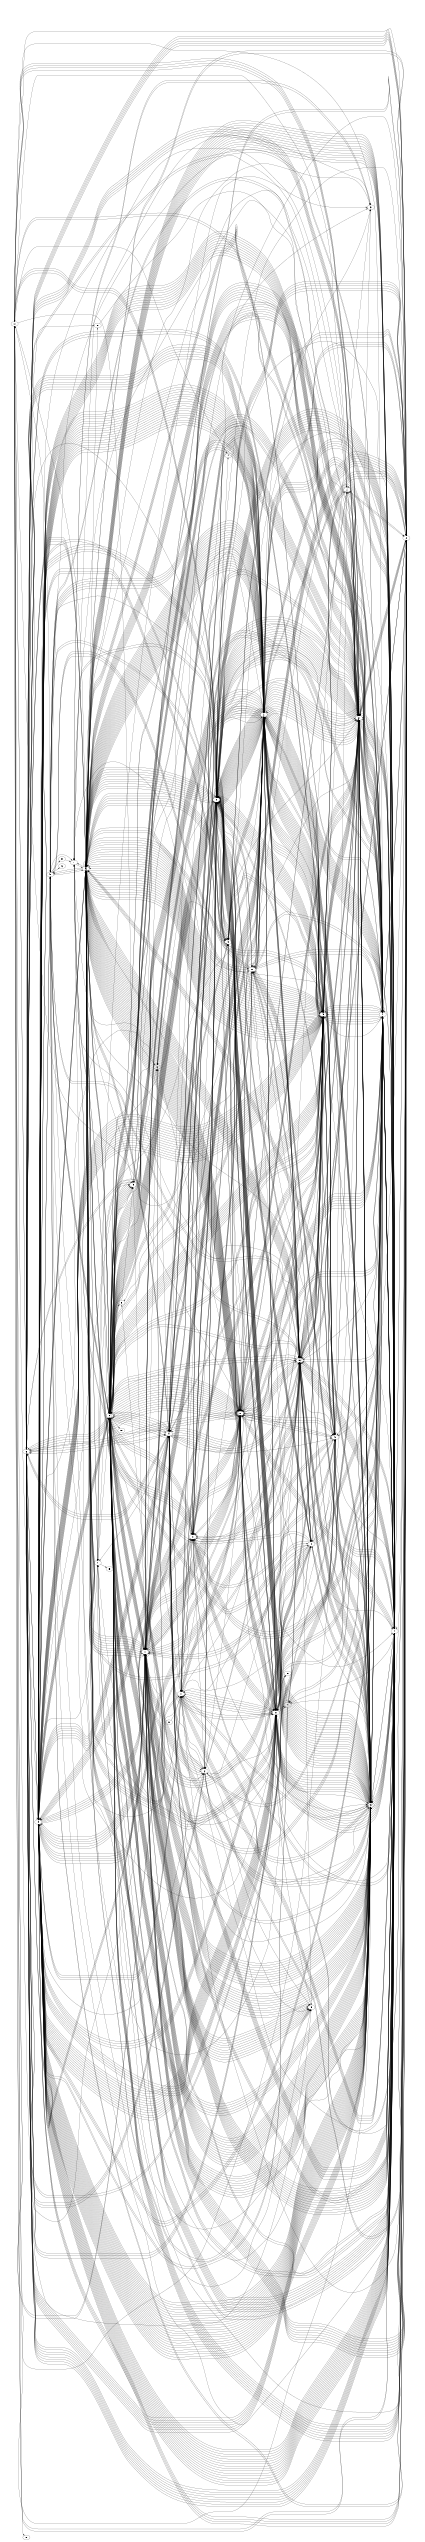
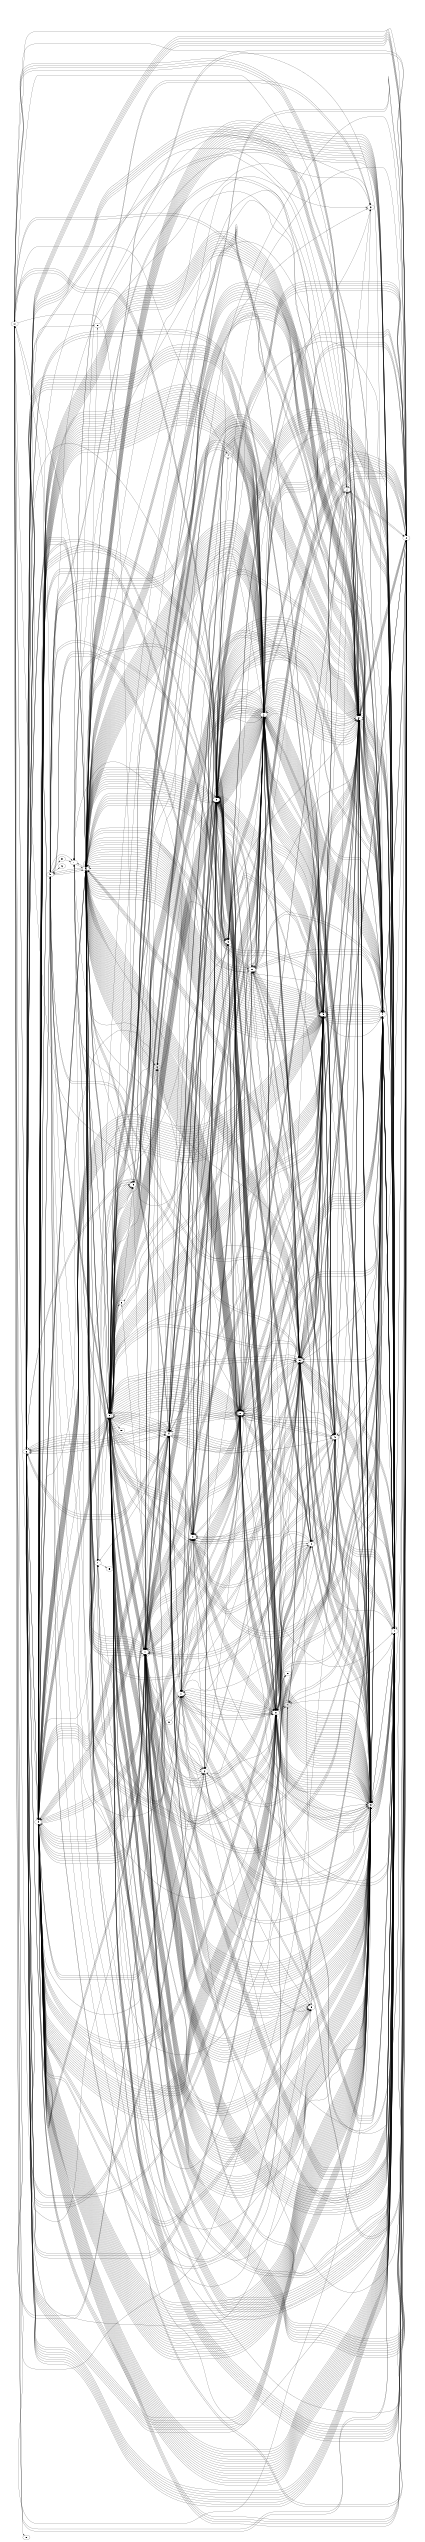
edge "y" -> "t": now "j" -> "t"
edge "k" -> "z": added
